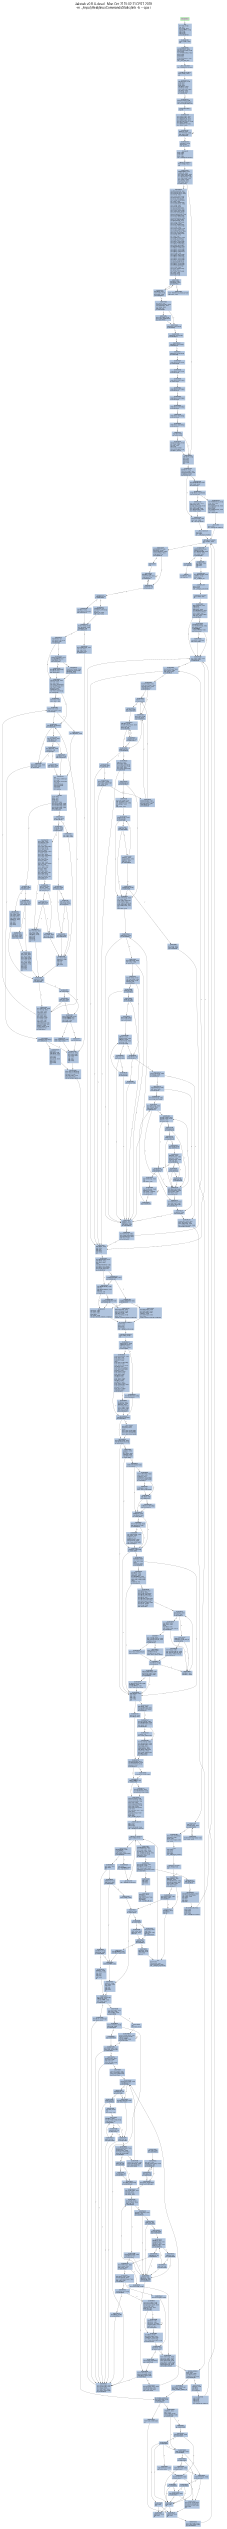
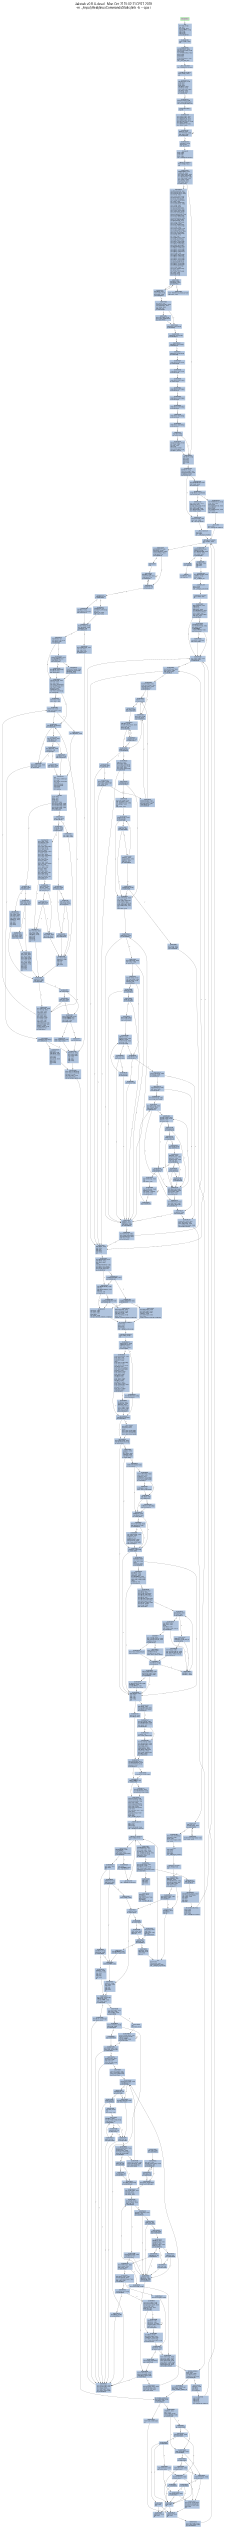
edge "0x08078a08 jl 0x080789d1" -> "0x080789d8 cmpl 0xc(%eax), %edx ja 0x080789e4": now "0x080789c3 jae 0x080789d8" -> "0x080789d8 cmpl 0xc(%eax), %edx ja 0x080789e4"
edge "0x080789cf jle 0x080789eb" -> "0x080789eb cmpl 0x10(%eax), %ebx ja 0x080789d1": now "0x08078a0a cmpl 0x8(%eax), %ebx jae 0x080789ca" -> "0x080789eb cmpl 0x10(%eax), %ebx ja 0x080789d1"
